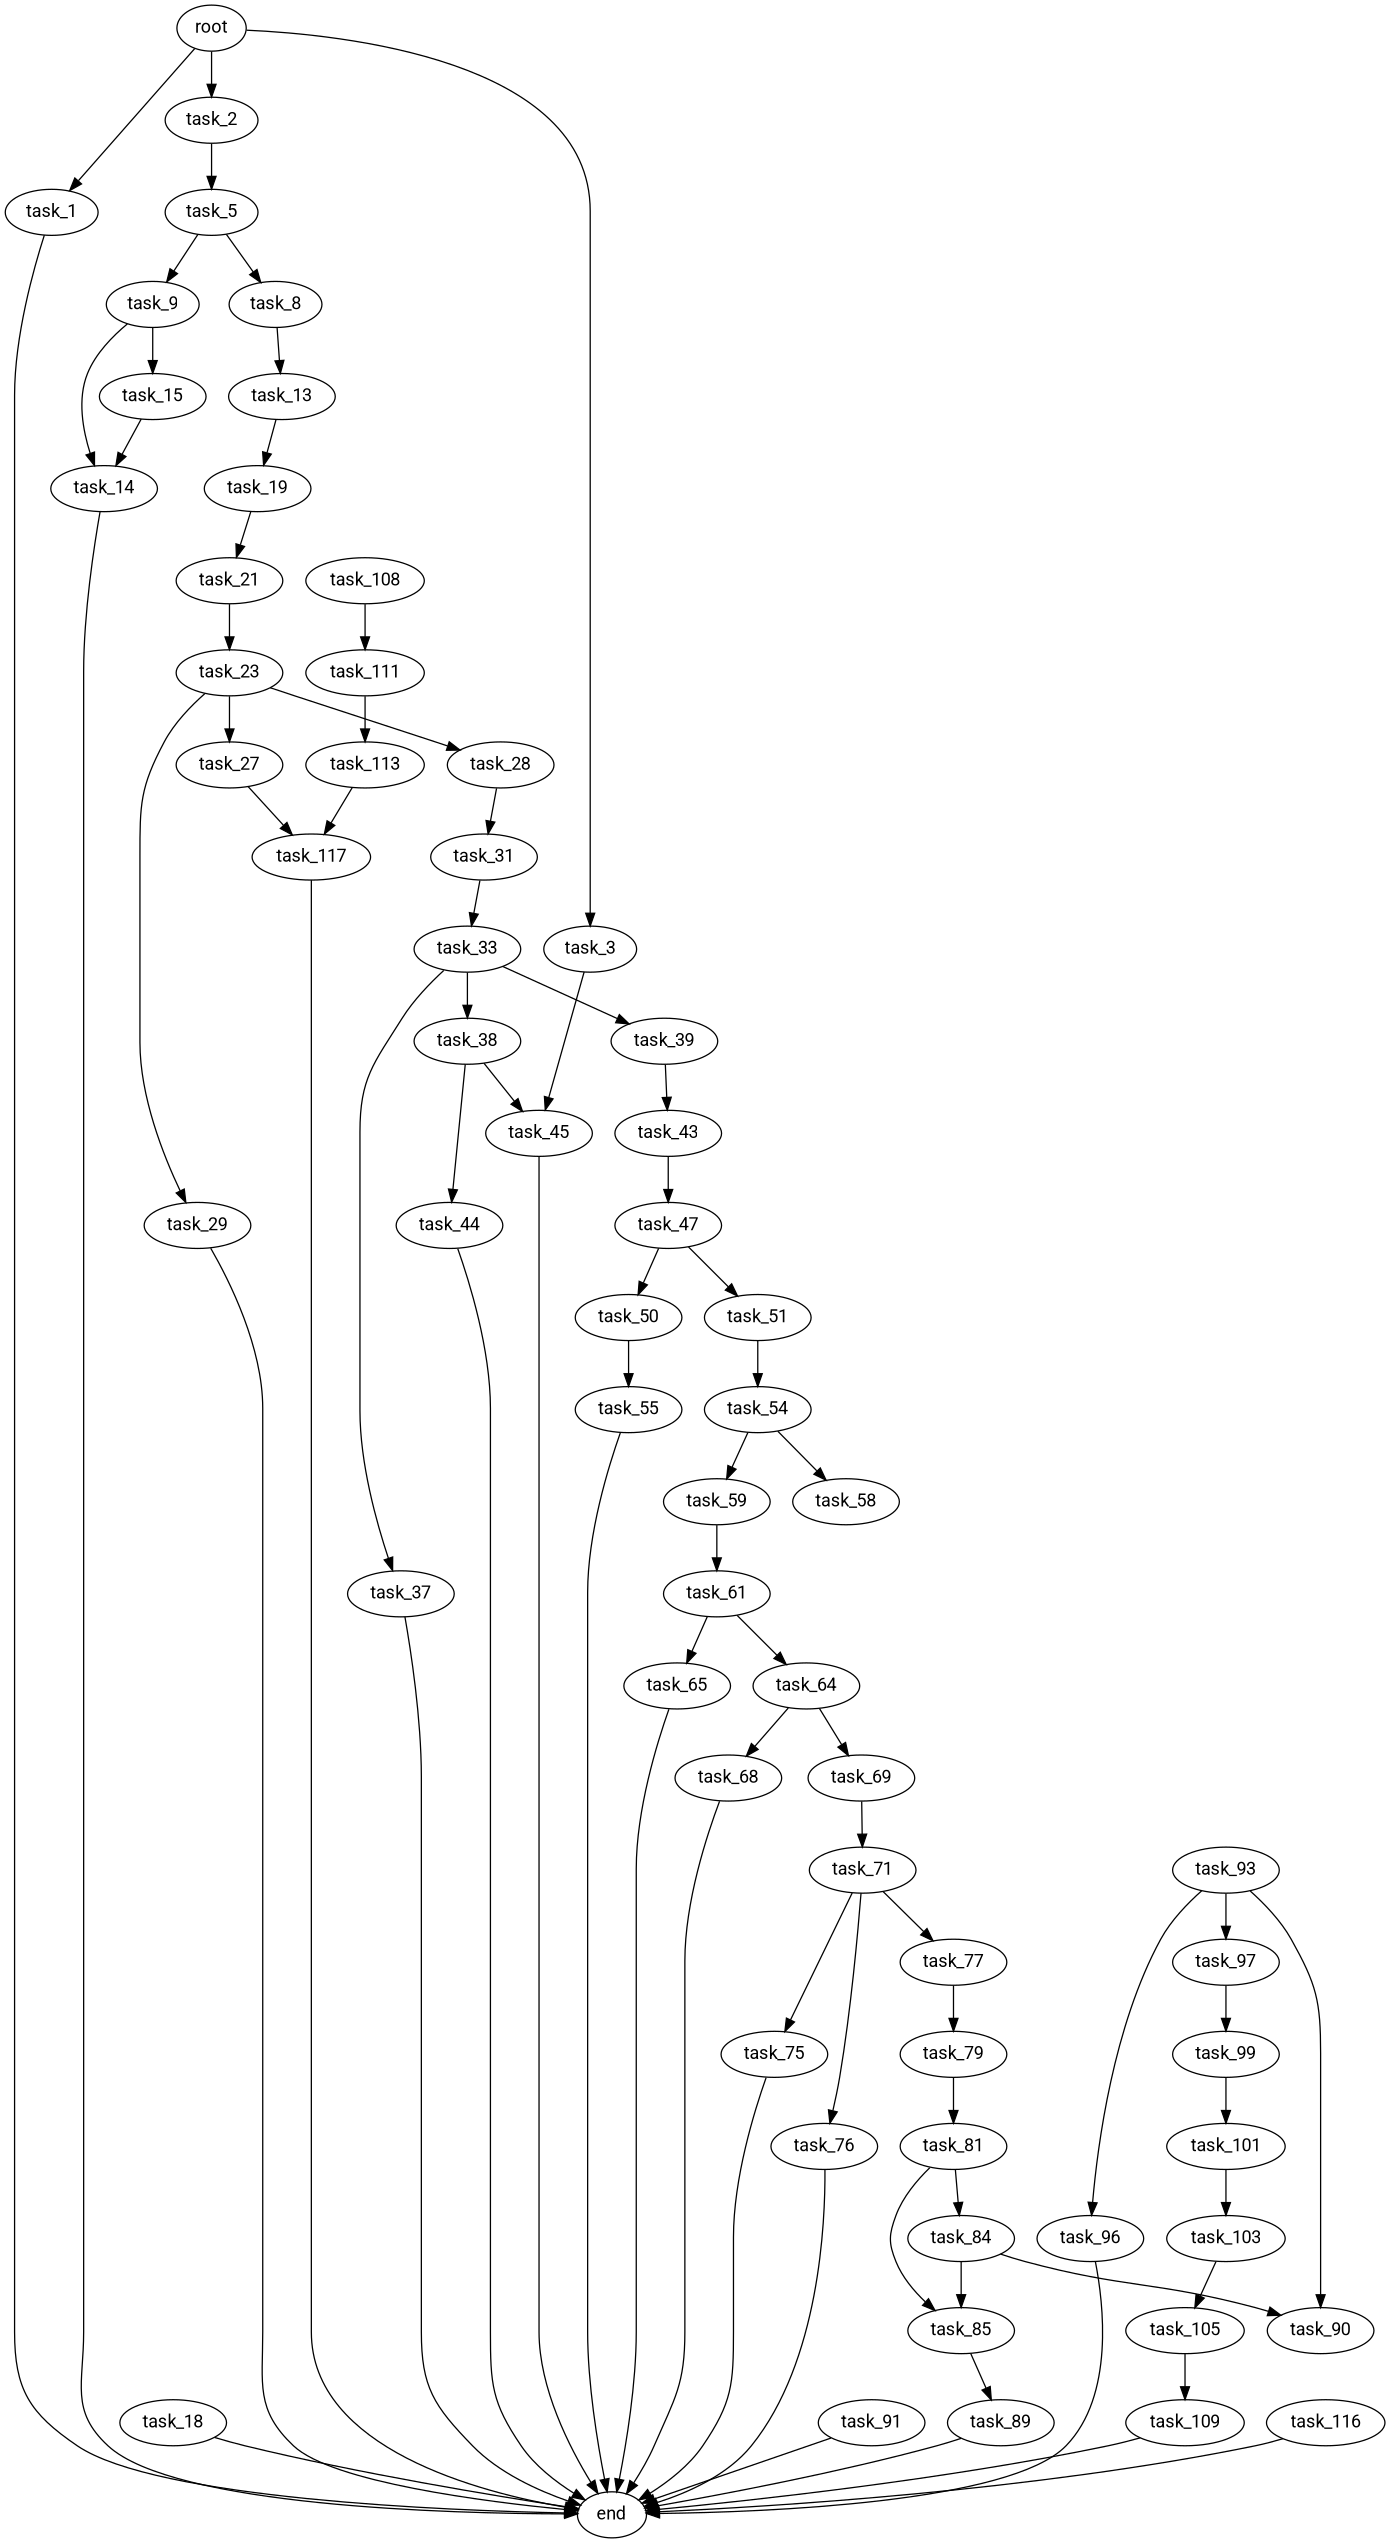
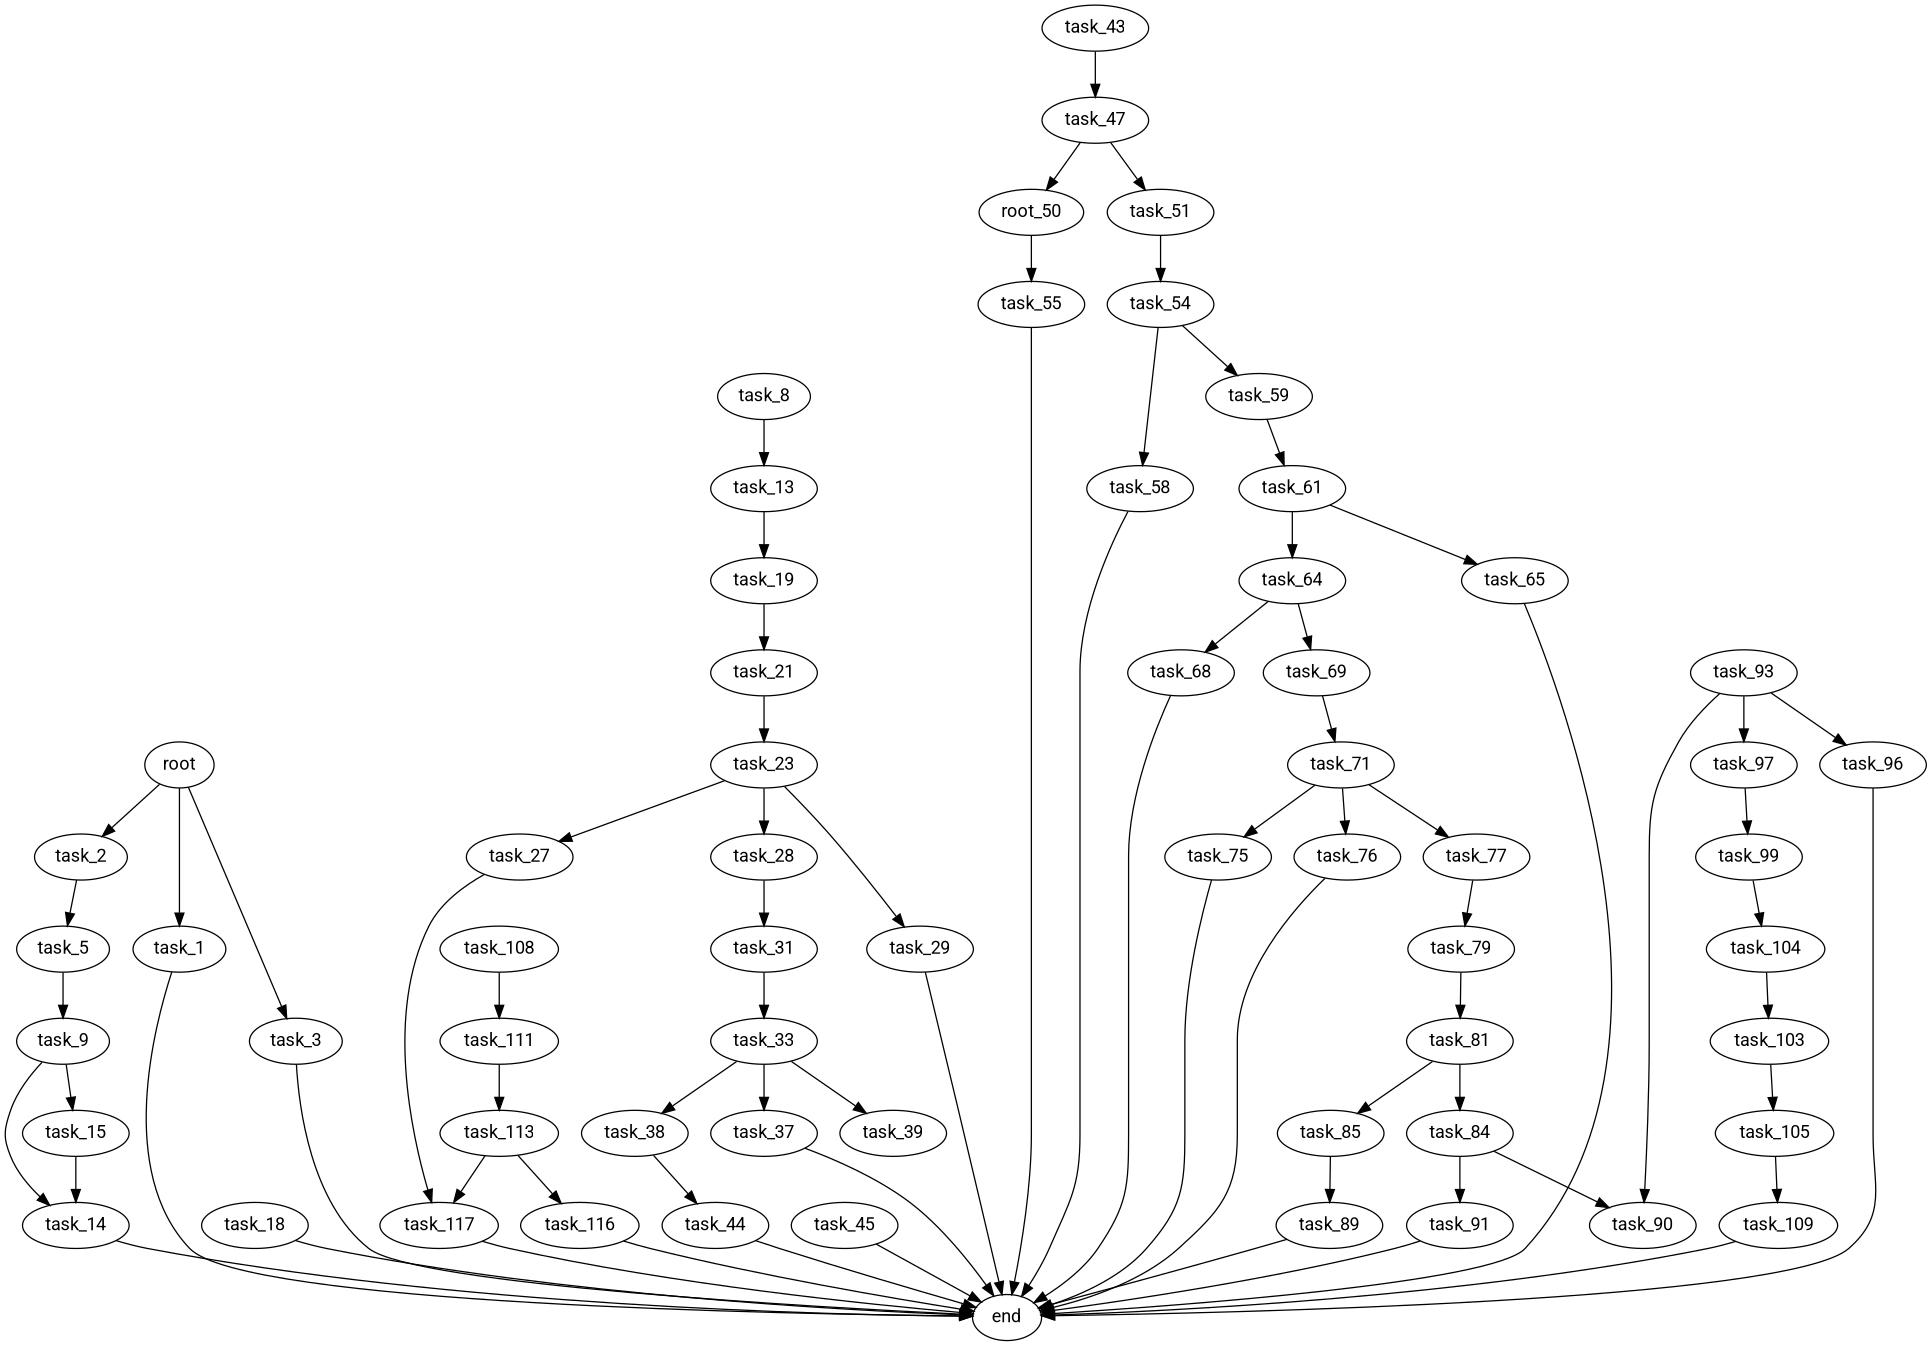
edge "task_5" -> "task_8": removed
edge "task_58" -> "end": added
edge "task_3" -> "task_45": now "task_3" -> "end"
edge "task_39" -> "task_43": removed
edge "task_38" -> "task_45": removed
edge "task_113" -> "task_116": added
node "task_50": label "task_50" -> "root_50"
node "task_101": label "task_101" -> "task_104"
edge "task_84" -> "task_85": now "task_84" -> "task_91"
